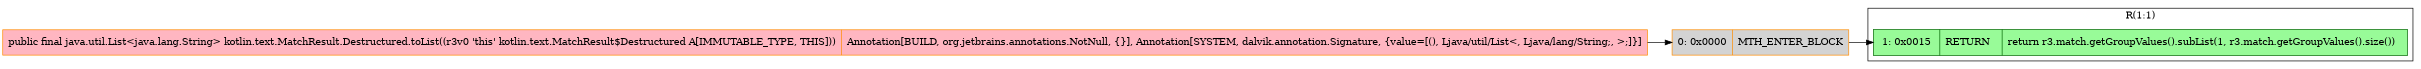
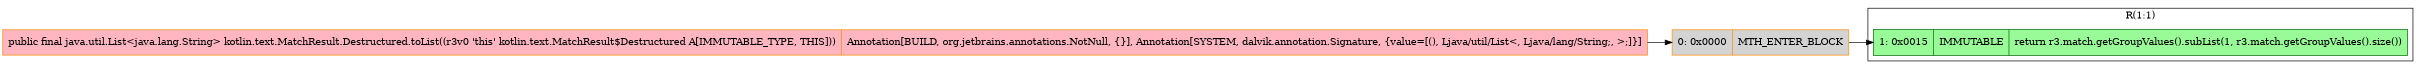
node "1: 0x0015": text "RETURN" -> "IMMUTABLE"
